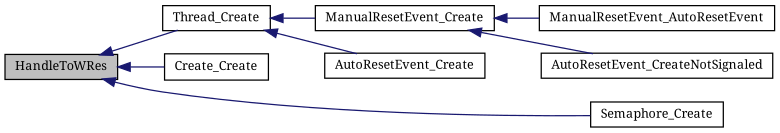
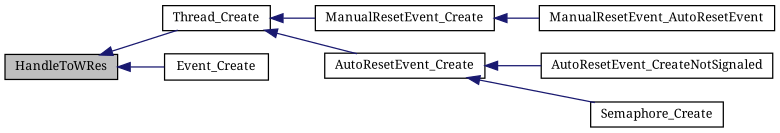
edge "AutoResetEvent_CreateNotSignaled" -> "ManualResetEvent_Create": now "AutoResetEvent_CreateNotSignaled" -> "AutoResetEvent_Create"
node "Create_Create": label "Create_Create" -> "Event_Create"
edge "Semaphore_Create" -> "HandleToWRes": now "Semaphore_Create" -> "AutoResetEvent_Create"
